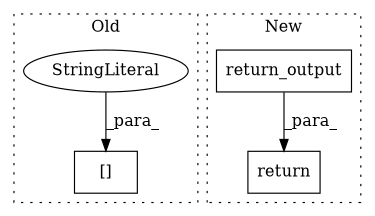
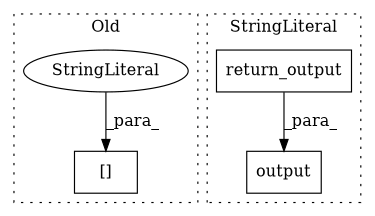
cluster "New": label "New" -> "StringLiteral"
node "return": label "return" -> "output"
